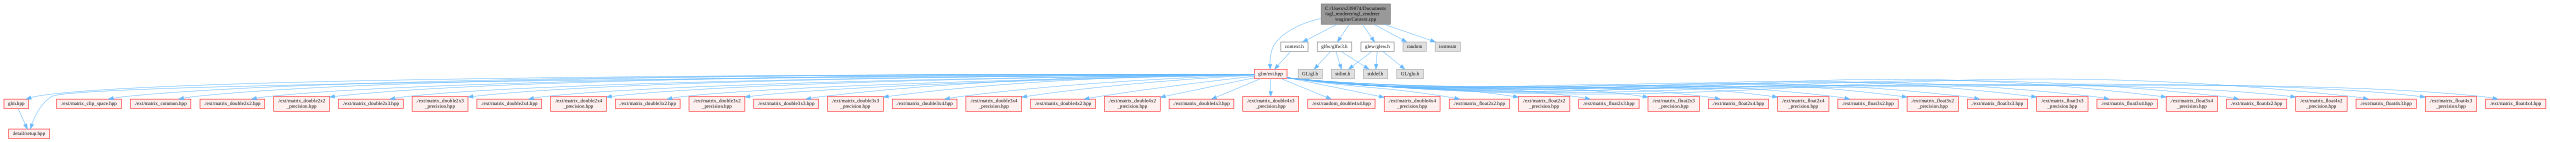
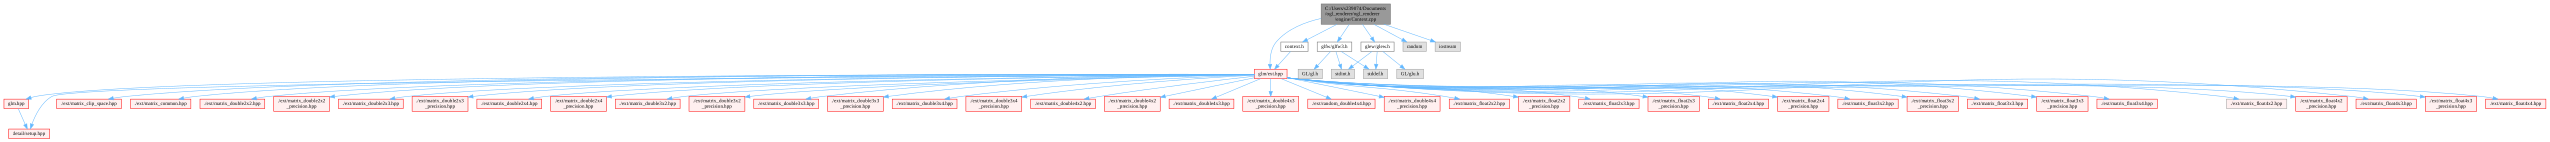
node "./ext/matrix_float3x4 _precision.hpp": removed
node "./ext/matrix_float4x2.hpp": color red -> grey60
